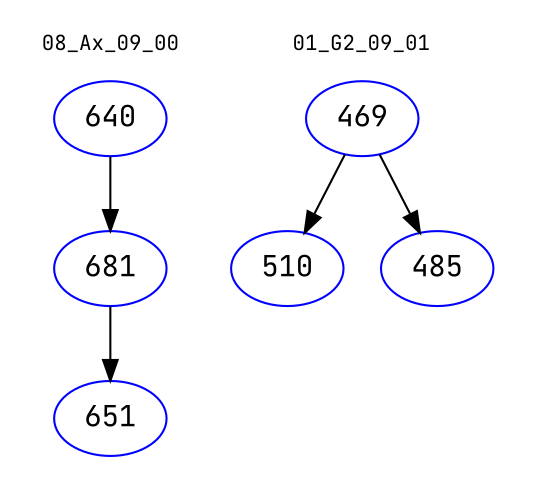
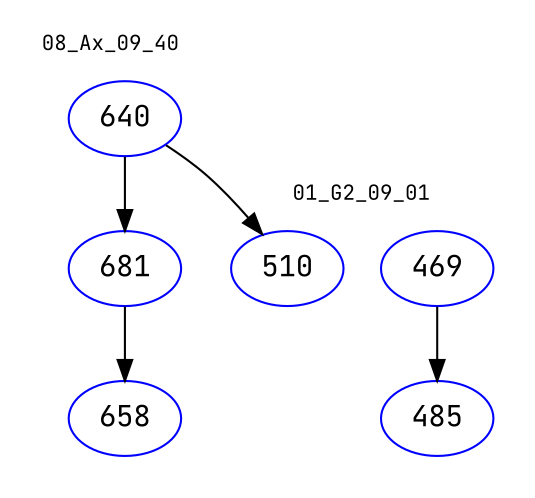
cluster "08_Ax_09_00": label "08_Ax_09_00" -> "08_Ax_09_40"
edge "469" -> "510": now "640" -> "510"
node "651": label "651" -> "658"
